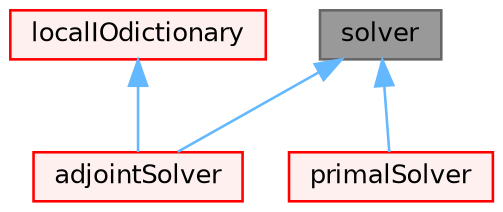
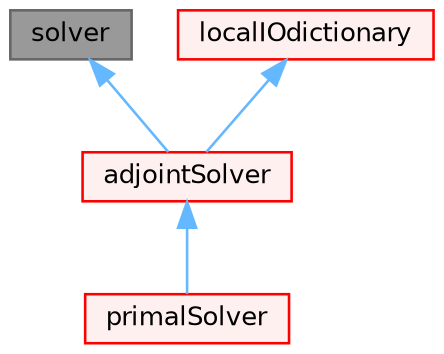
edge "primalSolver" -> "solver": now "primalSolver" -> "adjointSolver"
